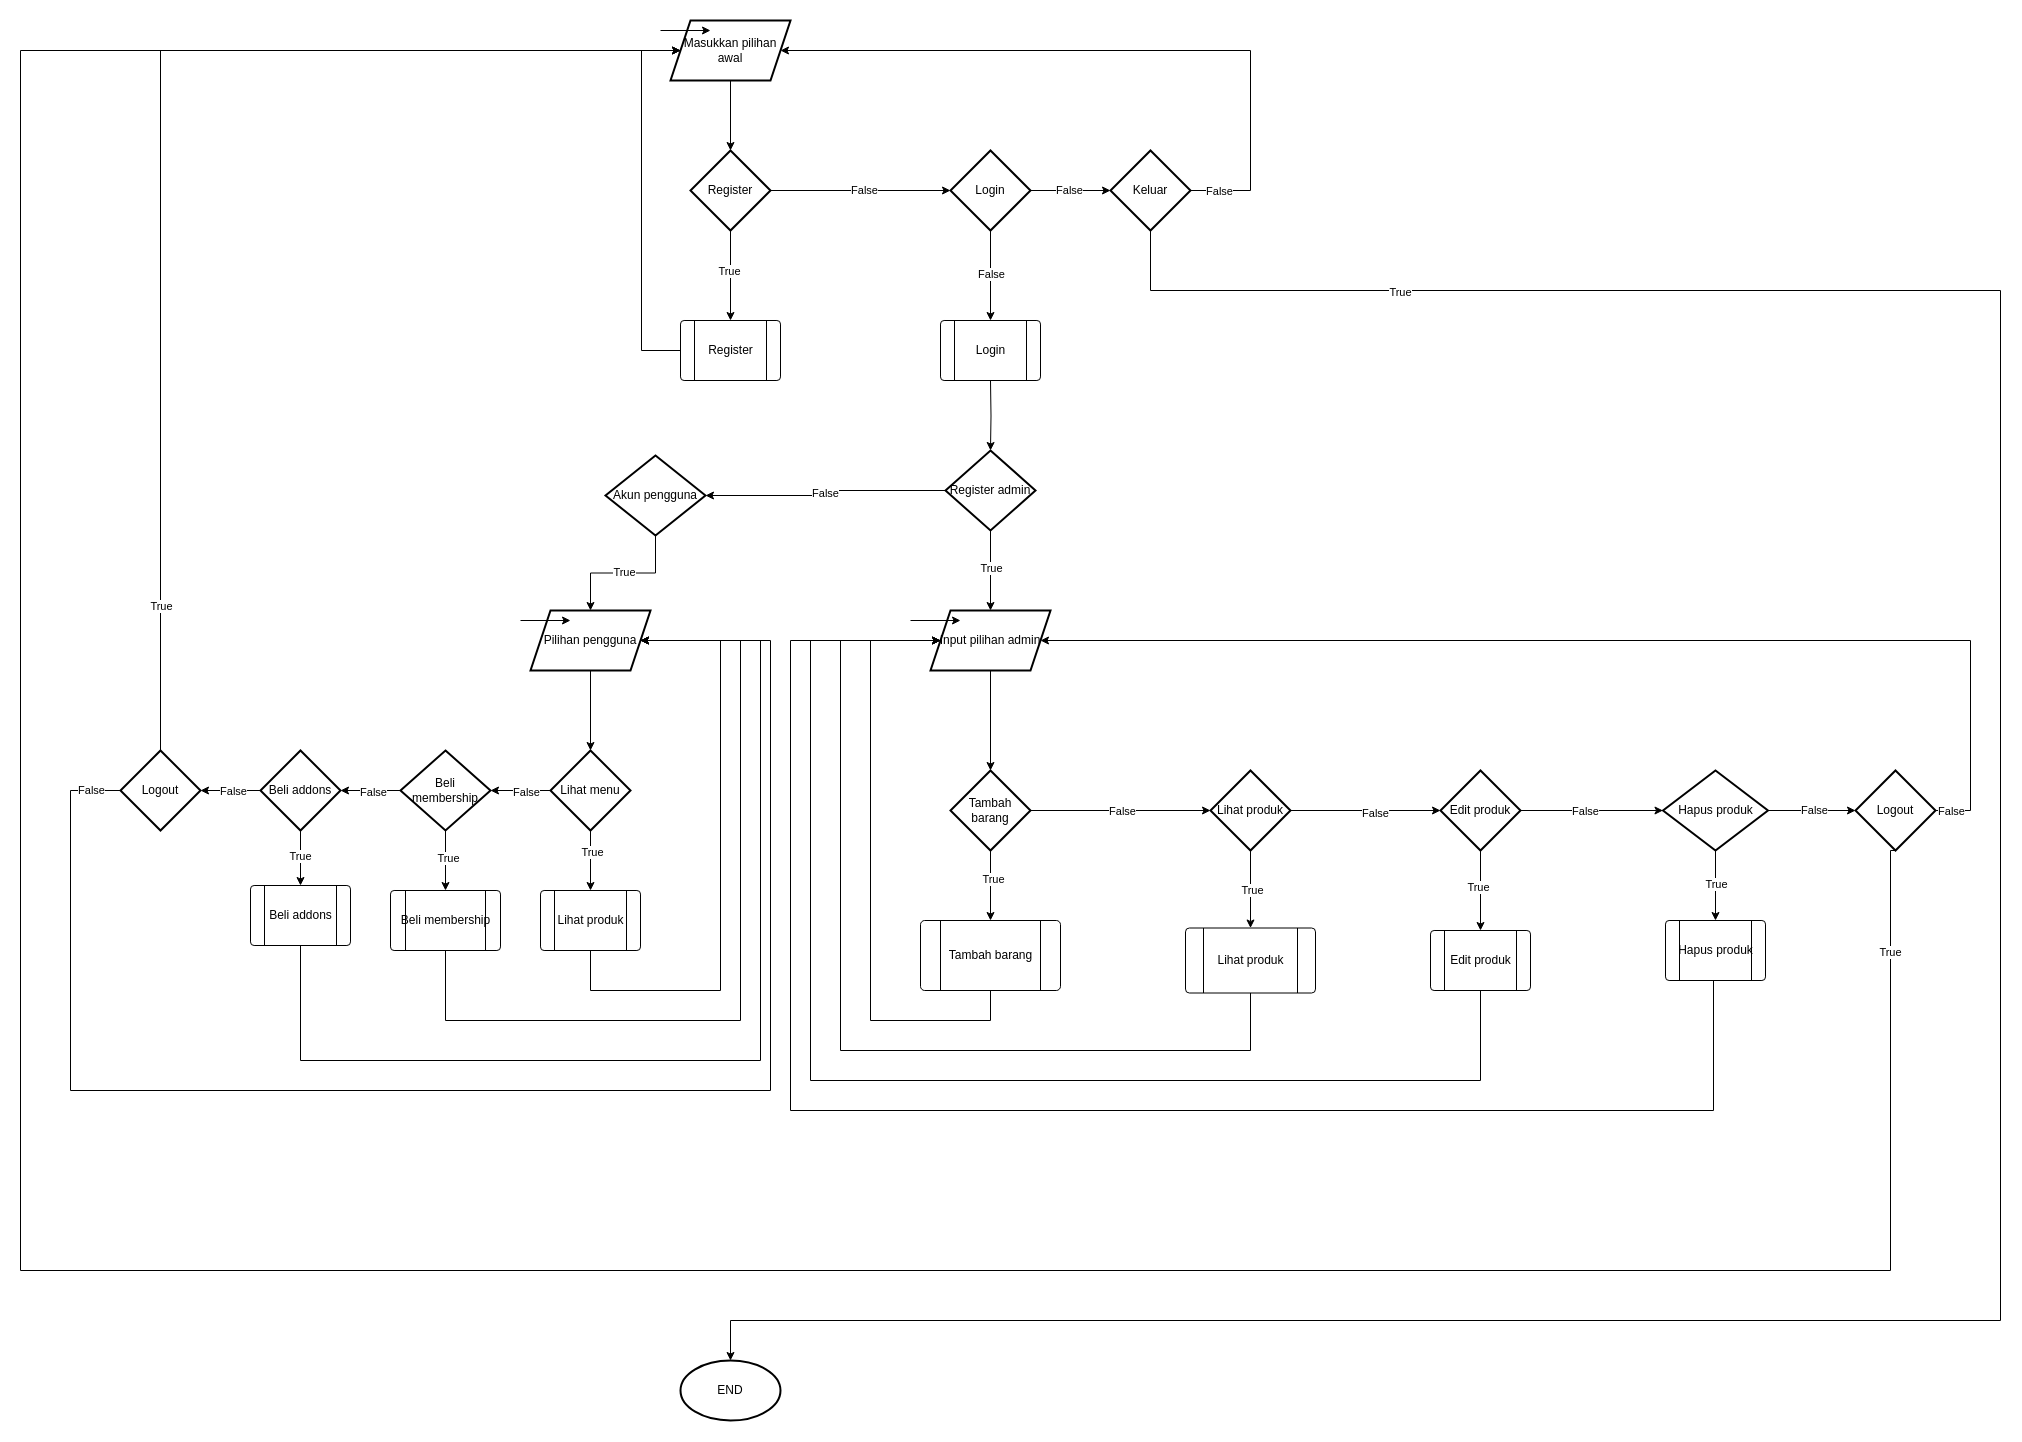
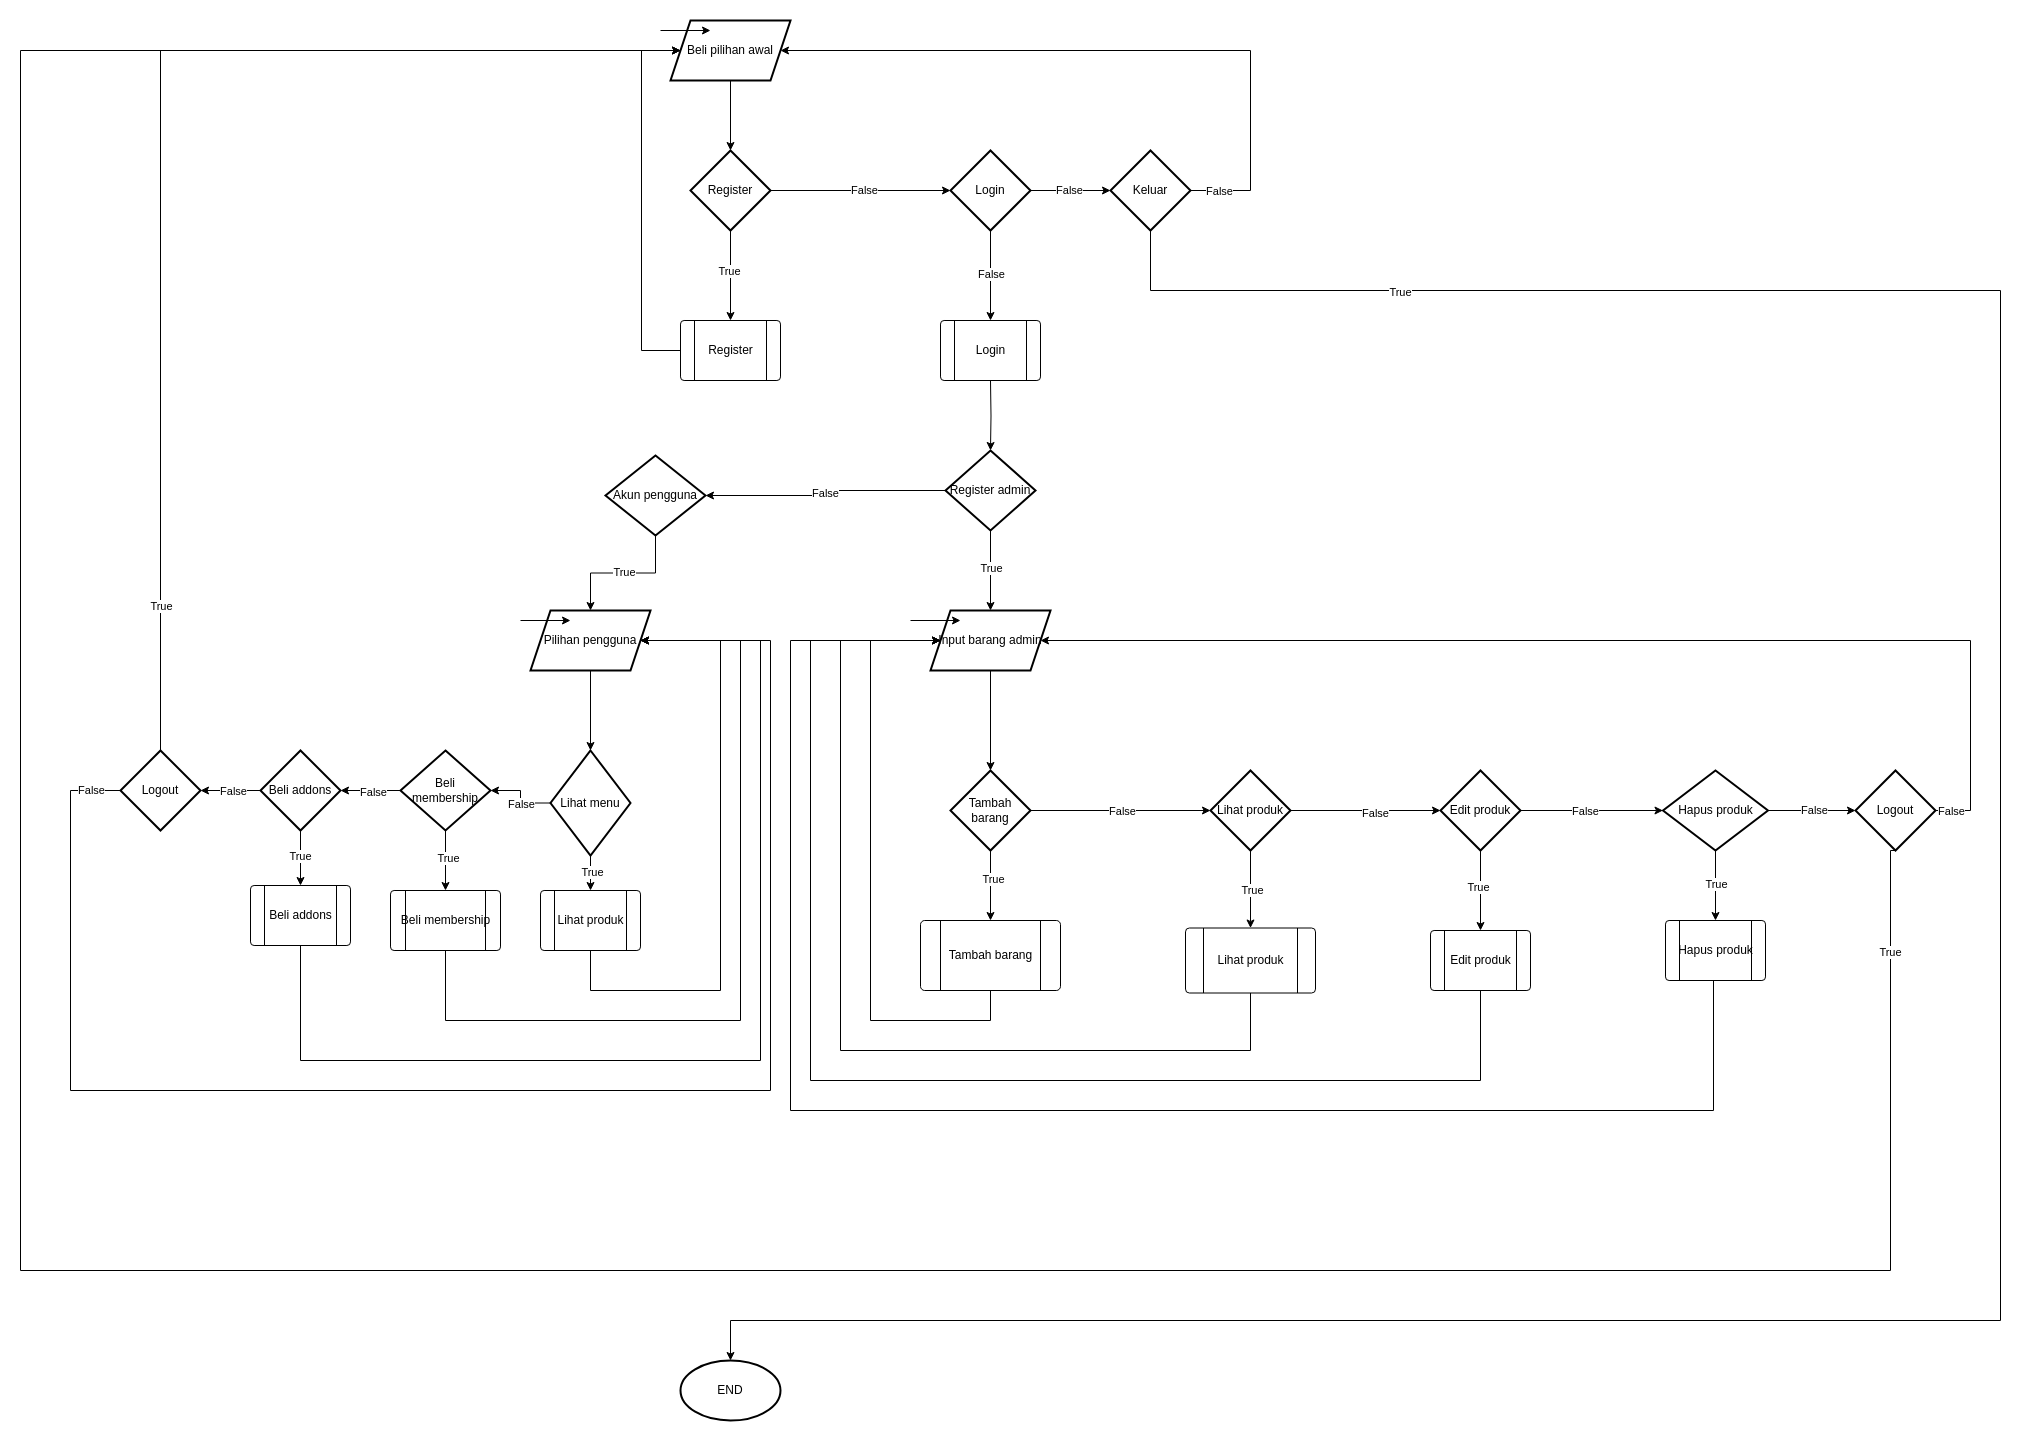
node "Masukkan pilihan awal": label "Masukkan pilihan awal" -> "Beli pilihan awal"
node "Input pilihan admin": label "Input pilihan admin" -> "Input barang admin"
node "Lihat menu": size 80x80 -> 80x105
